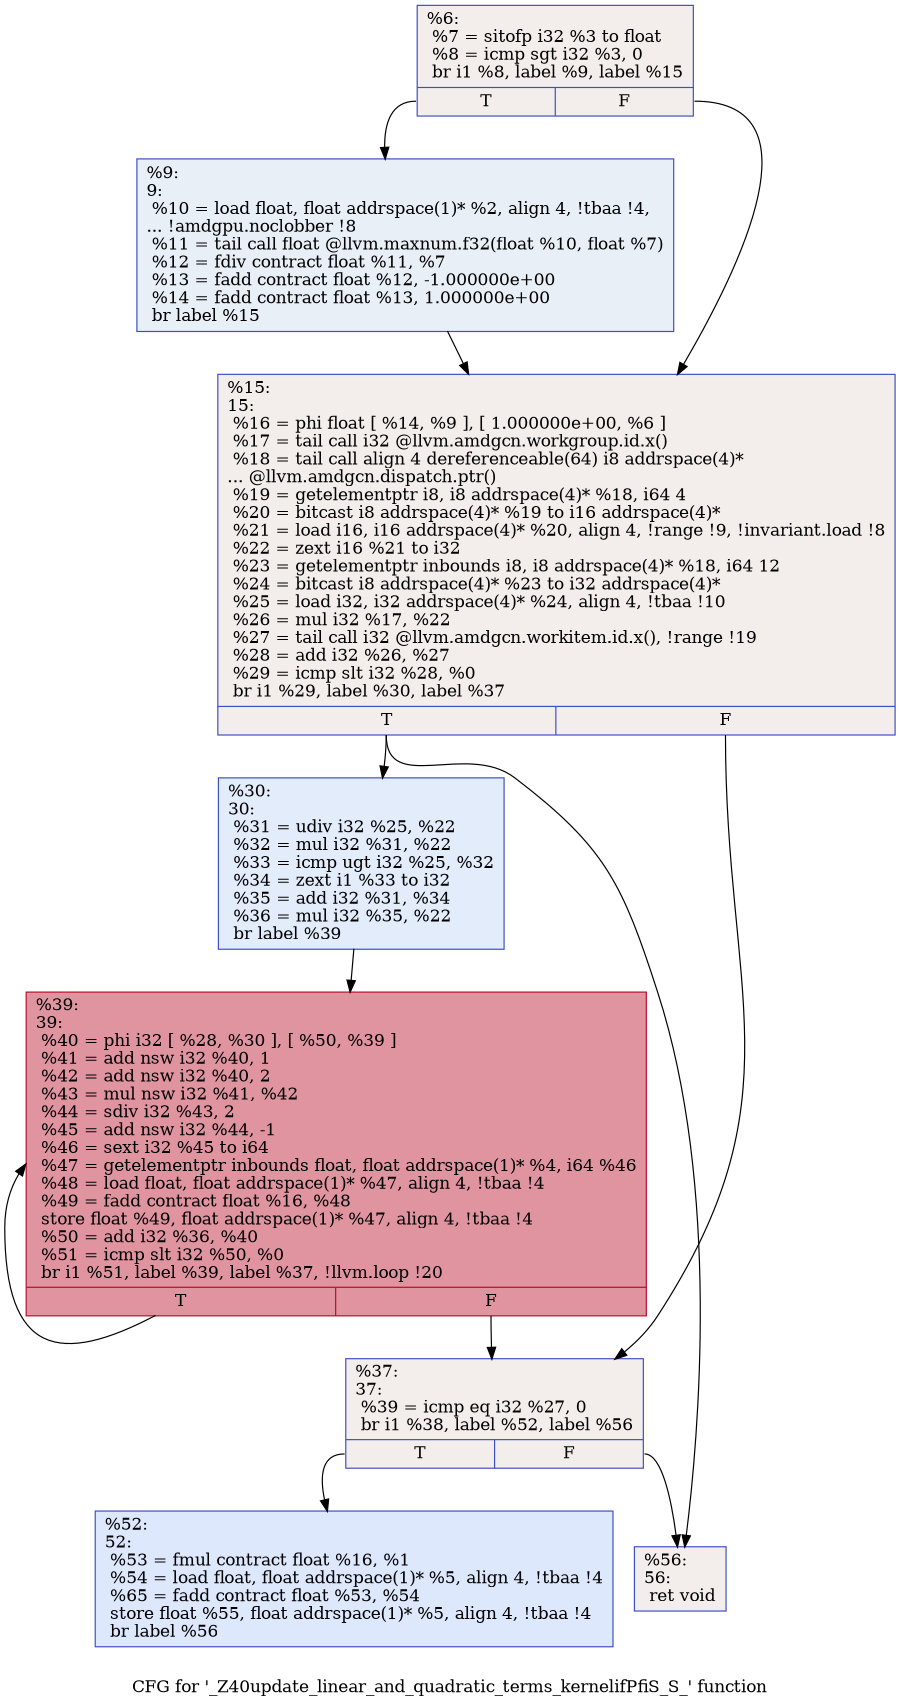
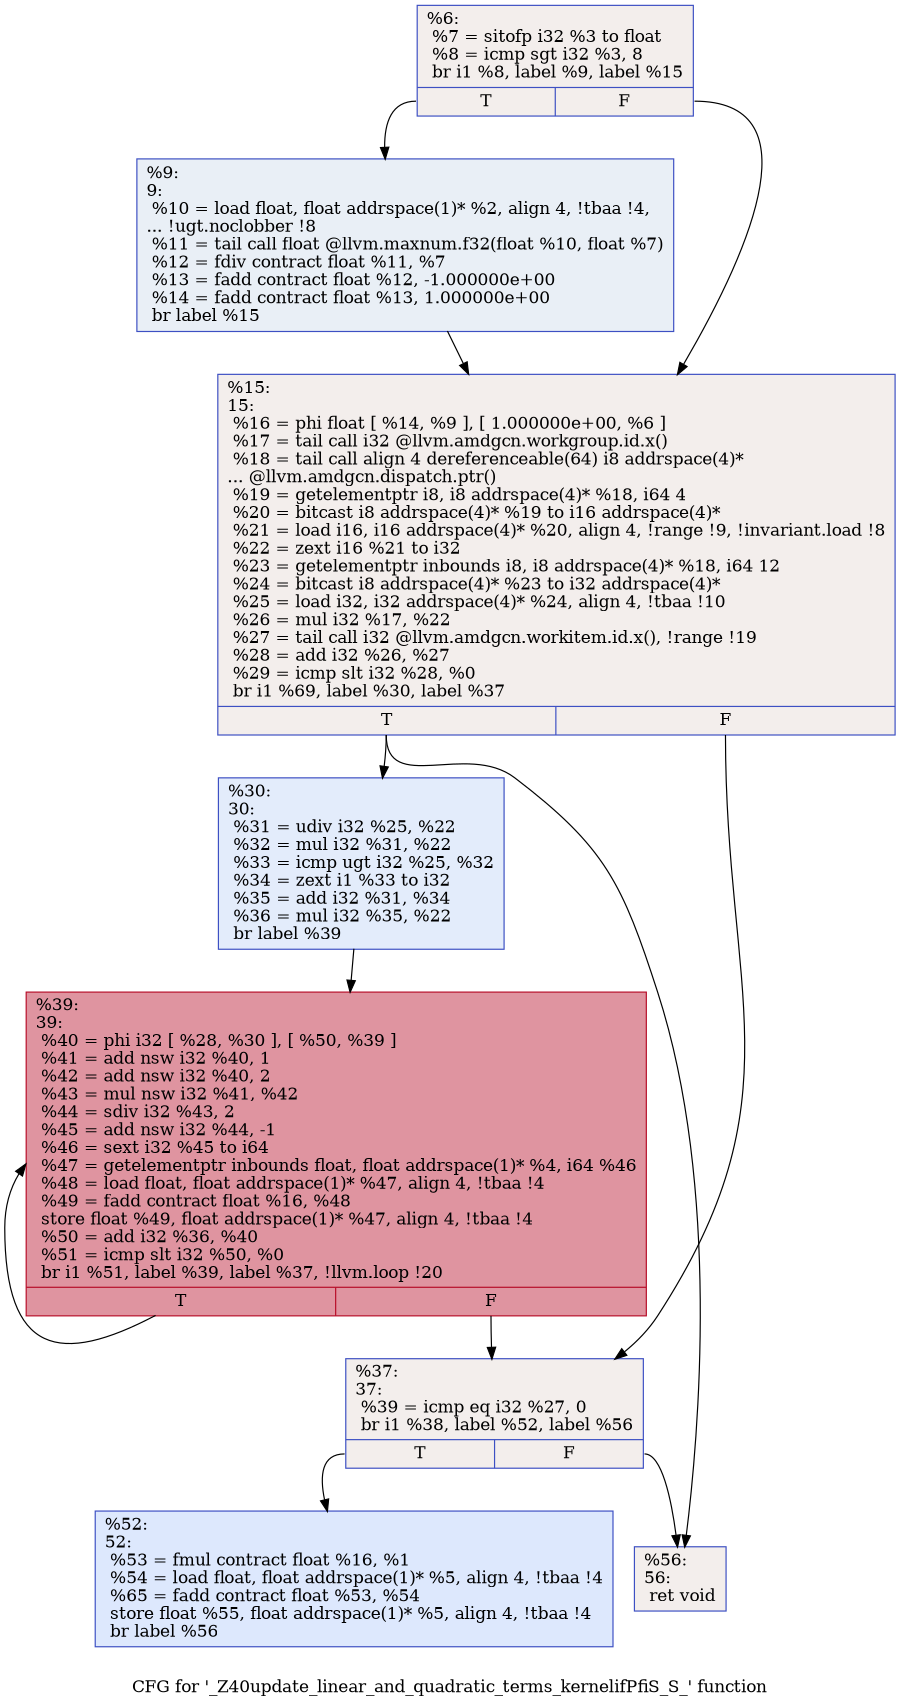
node "%6:": text "%8 = icmp sgt i32 %3, 0" -> "%8 = icmp sgt i32 %3, 8"
node "%9:": text "... !amdgpu.noclobber !8" -> "... !ugt.noclobber !8"
node "%15:": text "br i1 %29, label %30, label %37" -> "br i1 %69, label %30, label %37"
